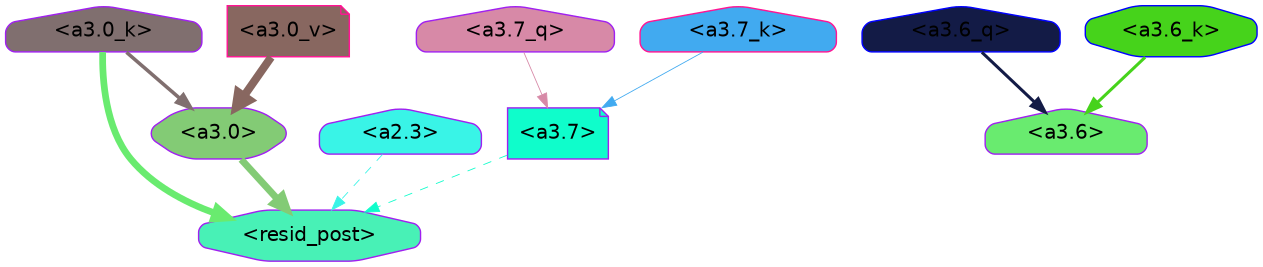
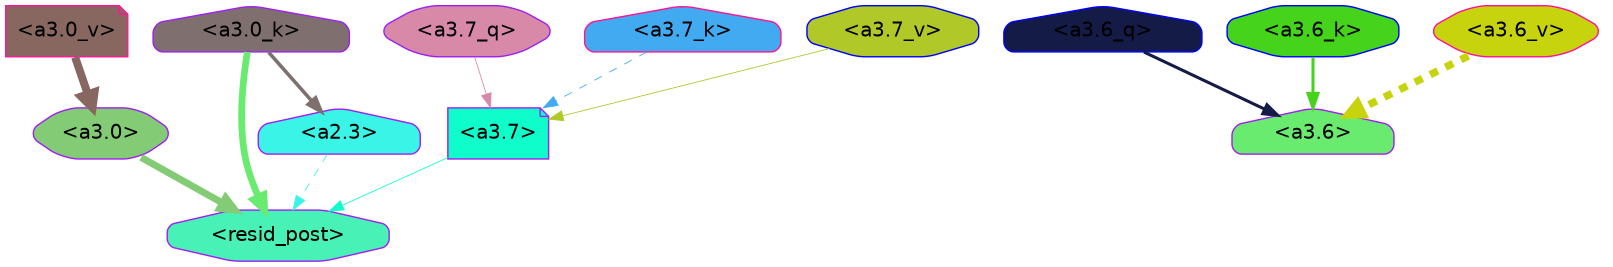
node "<a3.7_q>": shape house -> hexagon
node "<a3.7_v>": added
node "<a3.6_v>": added
edge "<a3.0_k>" -> "<a3.0>": now "<a3.0_k>" -> "<a2.3>"
edge "<a3.7_k>" -> "<a3.7>": style bold -> dashed
edge "<a3.7>" -> "<resid_post>": style dashed -> bold
